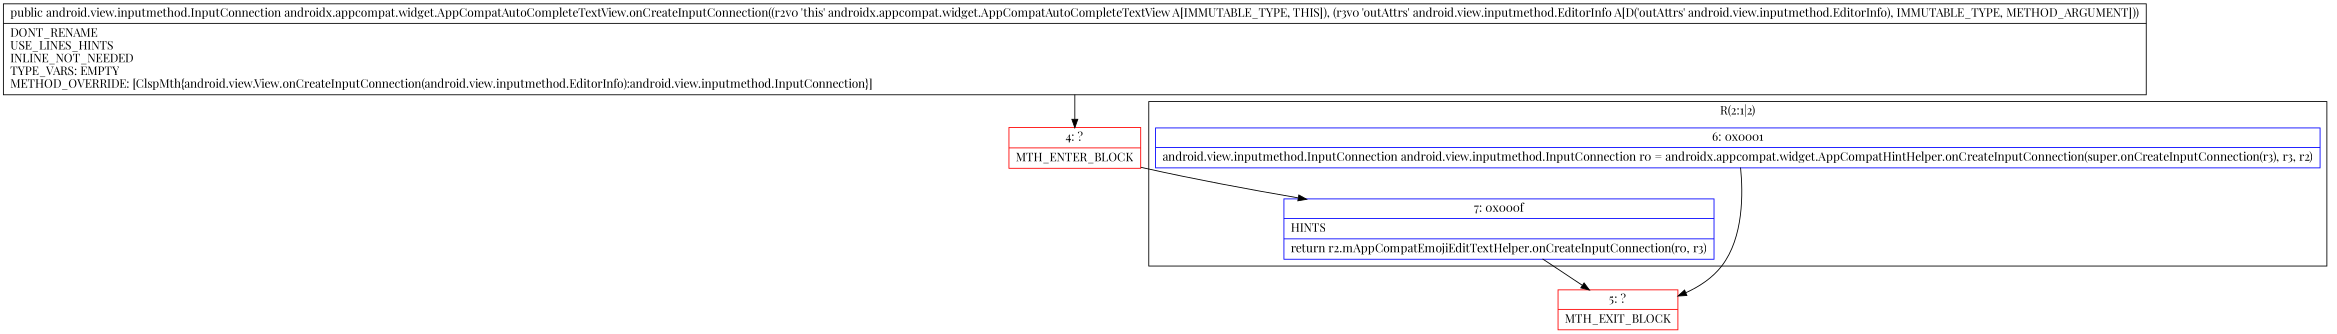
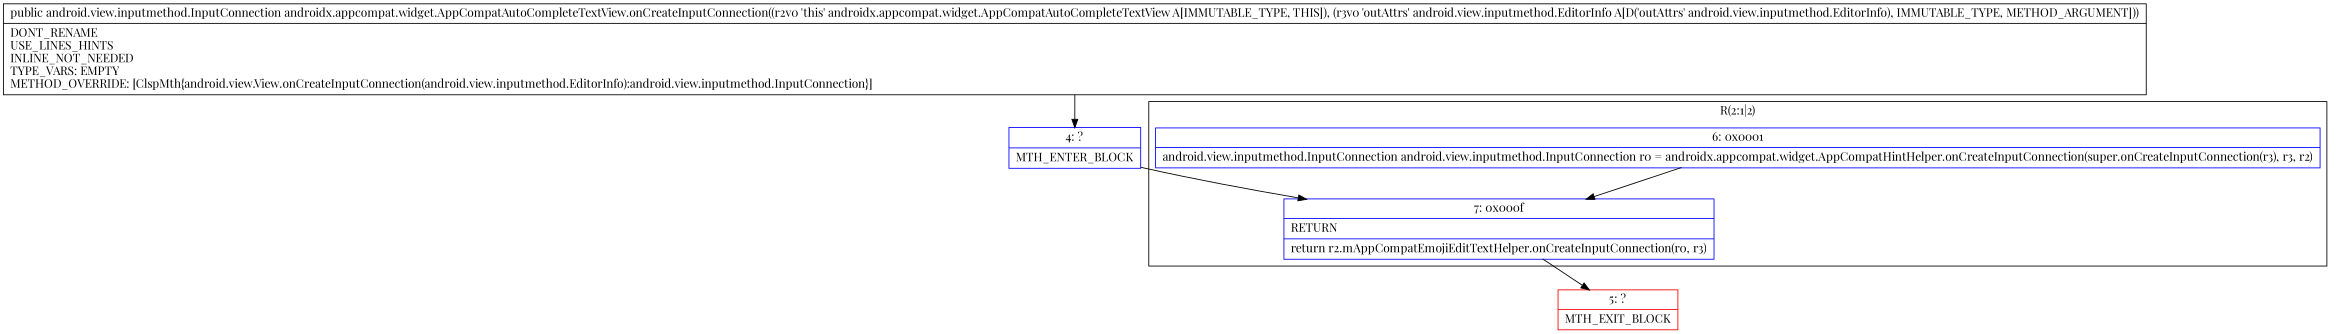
node "4: ?": color red -> blue
node "7: 0x000f": text "HINTS" -> "RETURN"
edge "6: 0x0001" -> "5: ?": now "6: 0x0001" -> "7: 0x000f"
